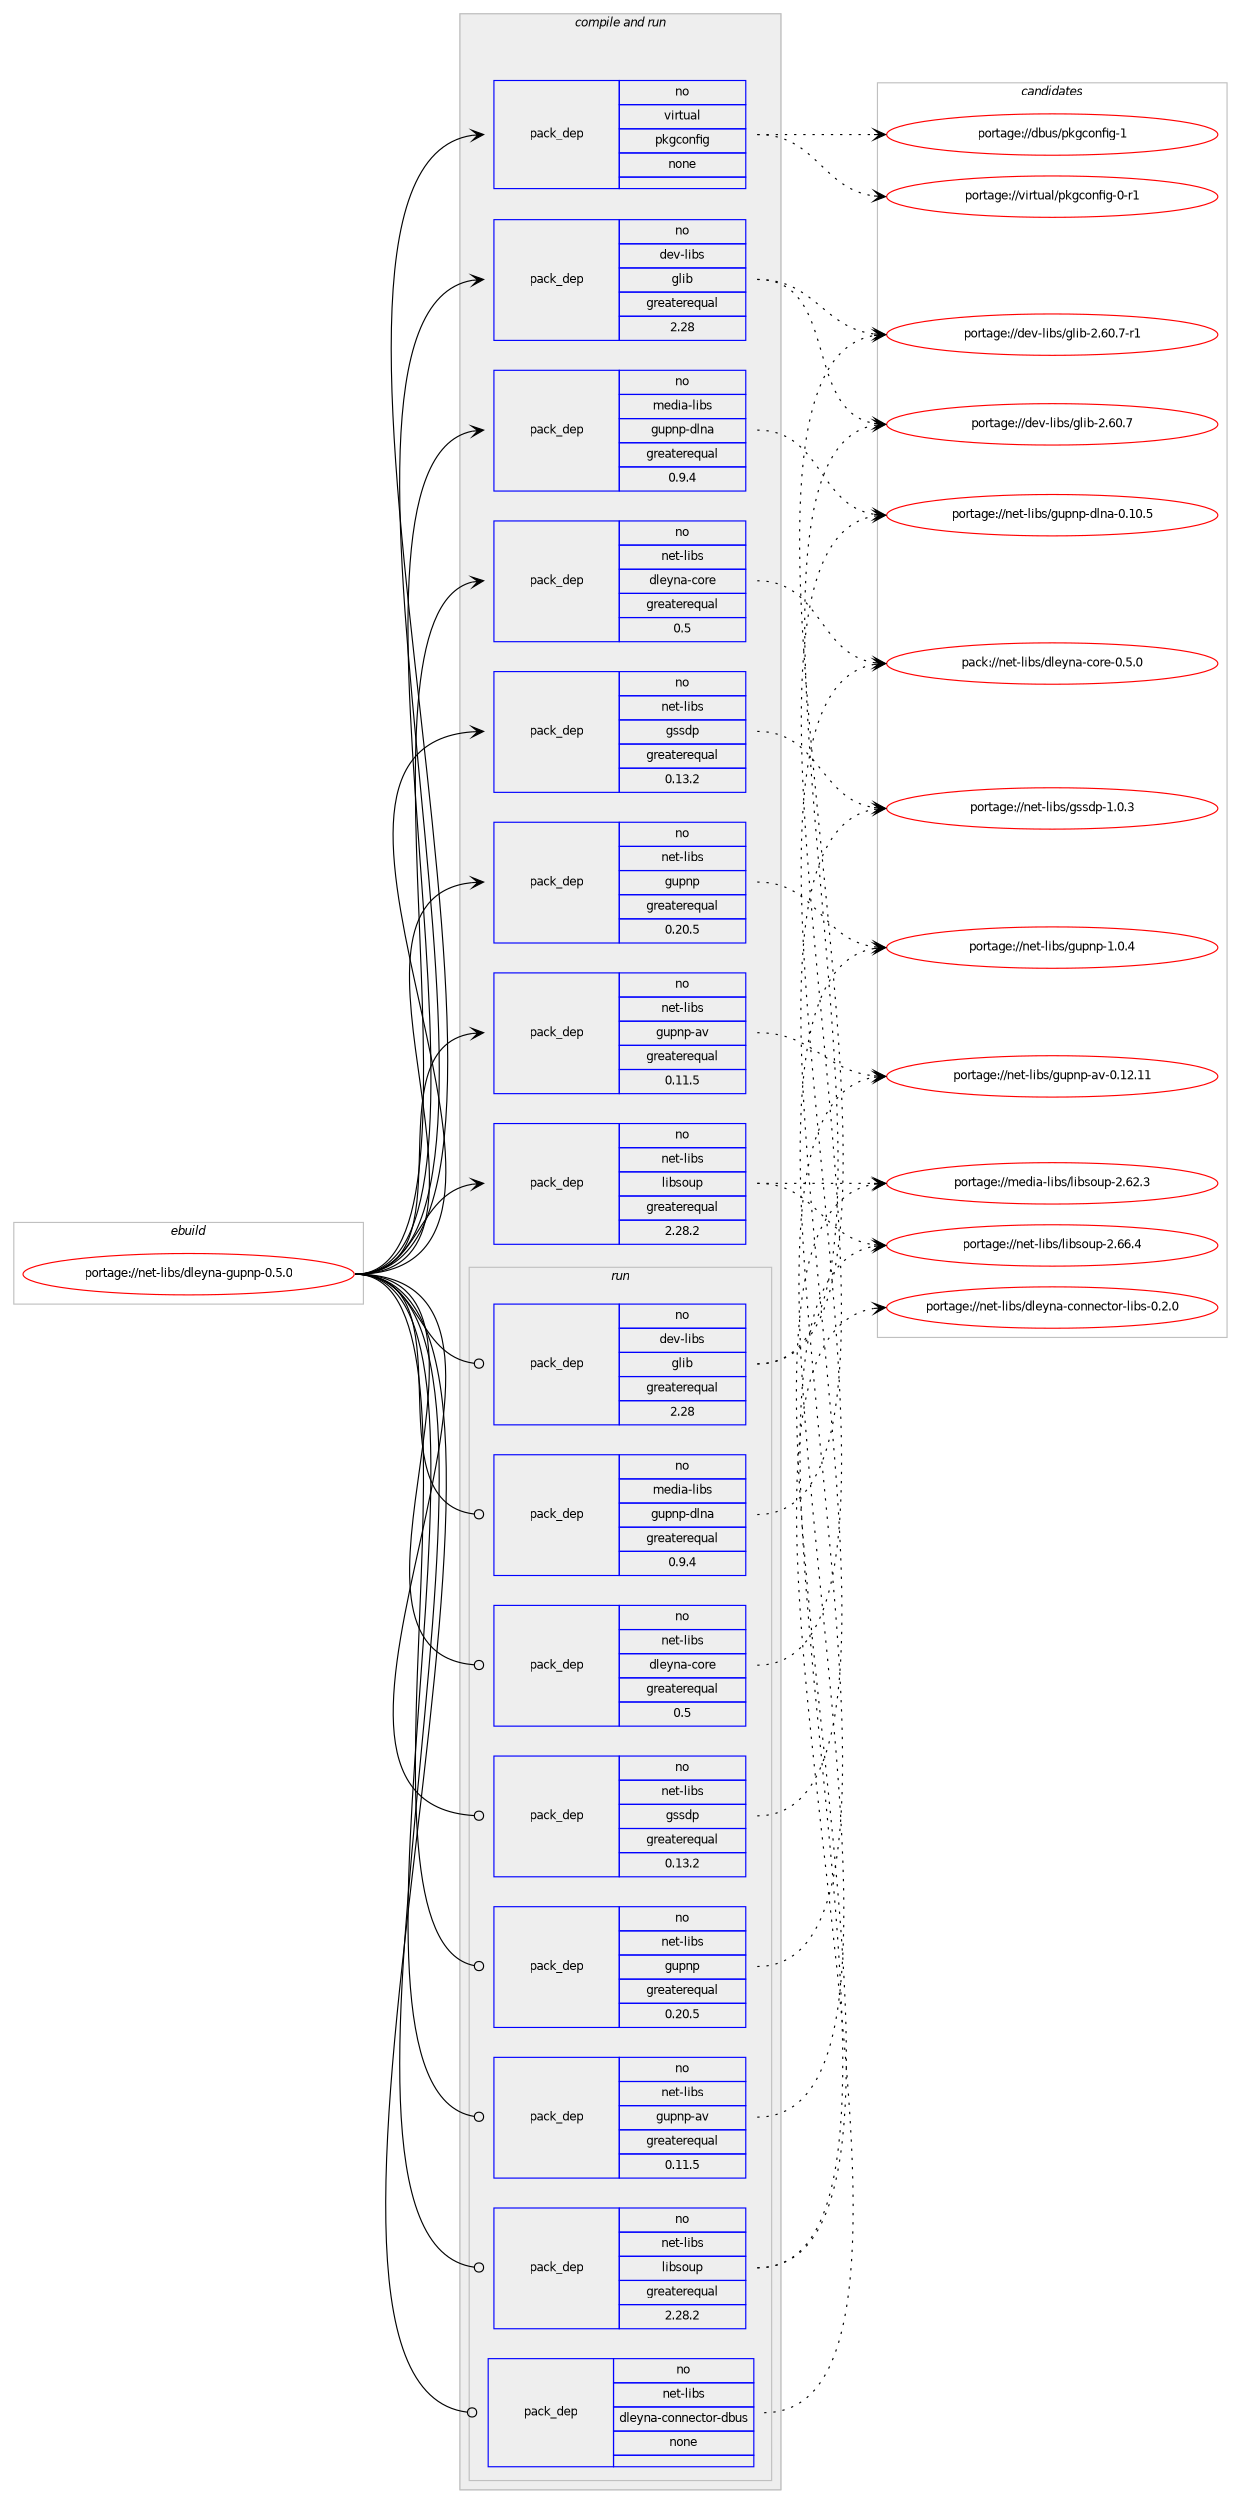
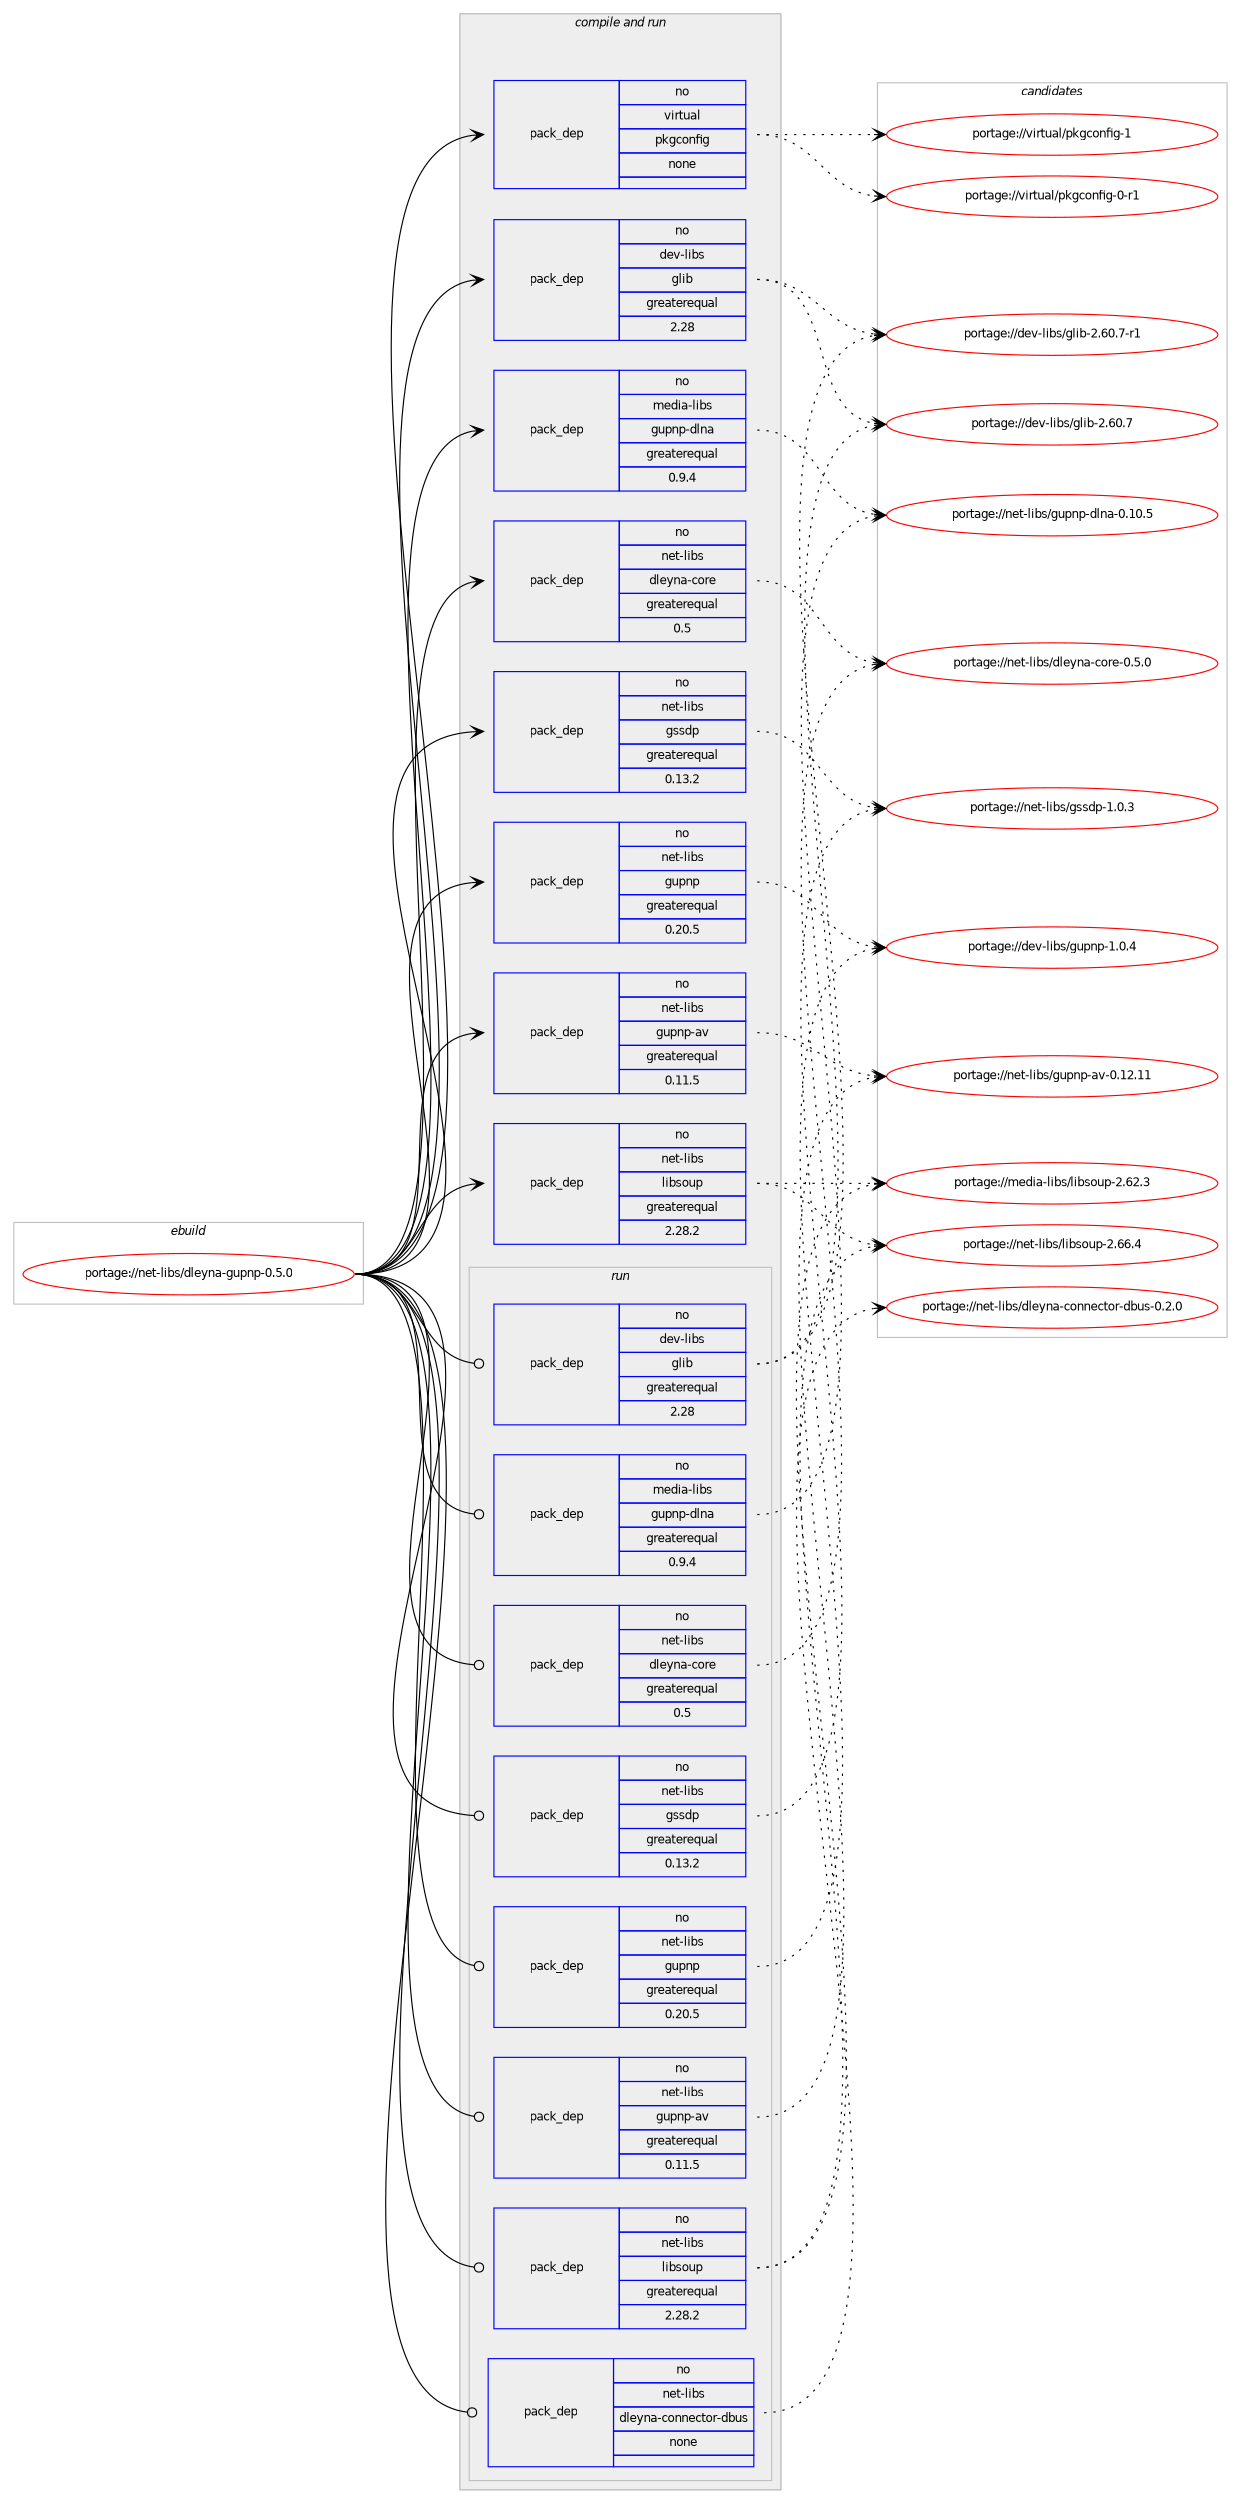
node "portage://dbus/pkgconfig-1": label "portage://dbus/pkgconfig-1" -> "portage://virtual/pkgconfig-1"
node "pack://net-libs/dleyna-core-0.5.0": label "pack://net-libs/dleyna-core-0.5.0" -> "portage://net-libs/dleyna-core-0.5.0"
node "portage://net-libs/gupnp-1.0.4": label "portage://net-libs/gupnp-1.0.4" -> "portage://dev-libs/gupnp-1.0.4"
node "portage://net-libs/dleyna-connector-libs-0.2.0": label "portage://net-libs/dleyna-connector-libs-0.2.0" -> "portage://net-libs/dleyna-connector-dbus-0.2.0"
